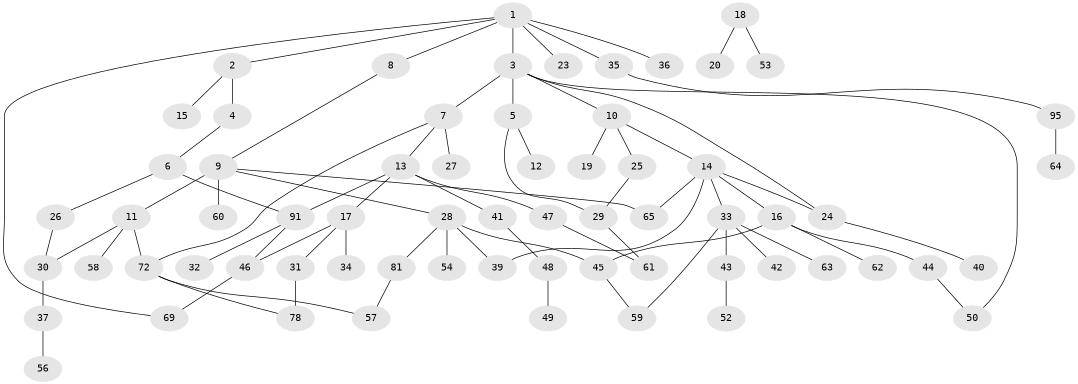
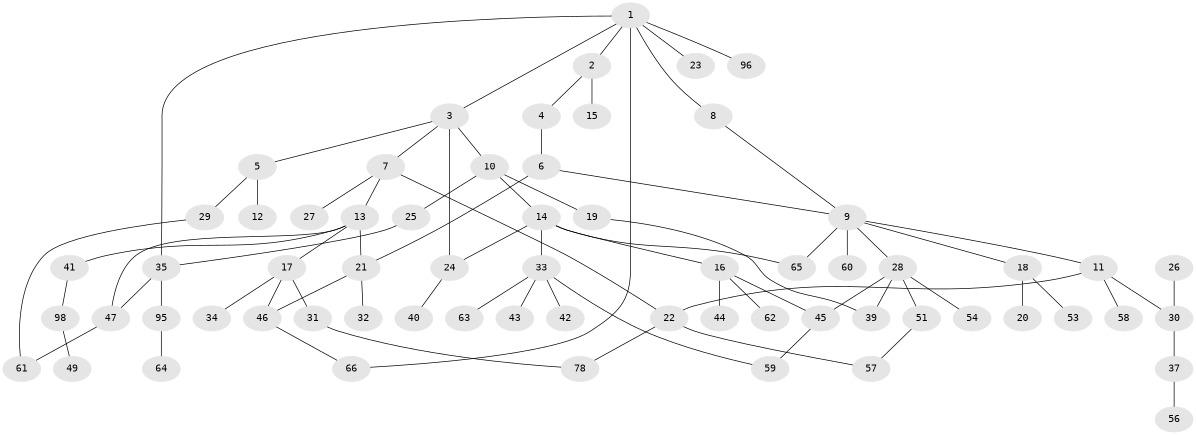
node "36": label "36" -> "96"
edge "6" -- "26": now "6" -- "9"
edge "25" -- "29": now "25" -- "35"
node "91": label "91" -> "21"
edge "9" -- "18": added
edge "14" -- "39": now "19" -- "39"
node "72": label "72" -> "22"
node "81": label "81" -> "51"
node "48": label "48" -> "98"
edge "35" -- "47": added
node "69": label "69" -> "66"
node "52": removed
node "50": removed
